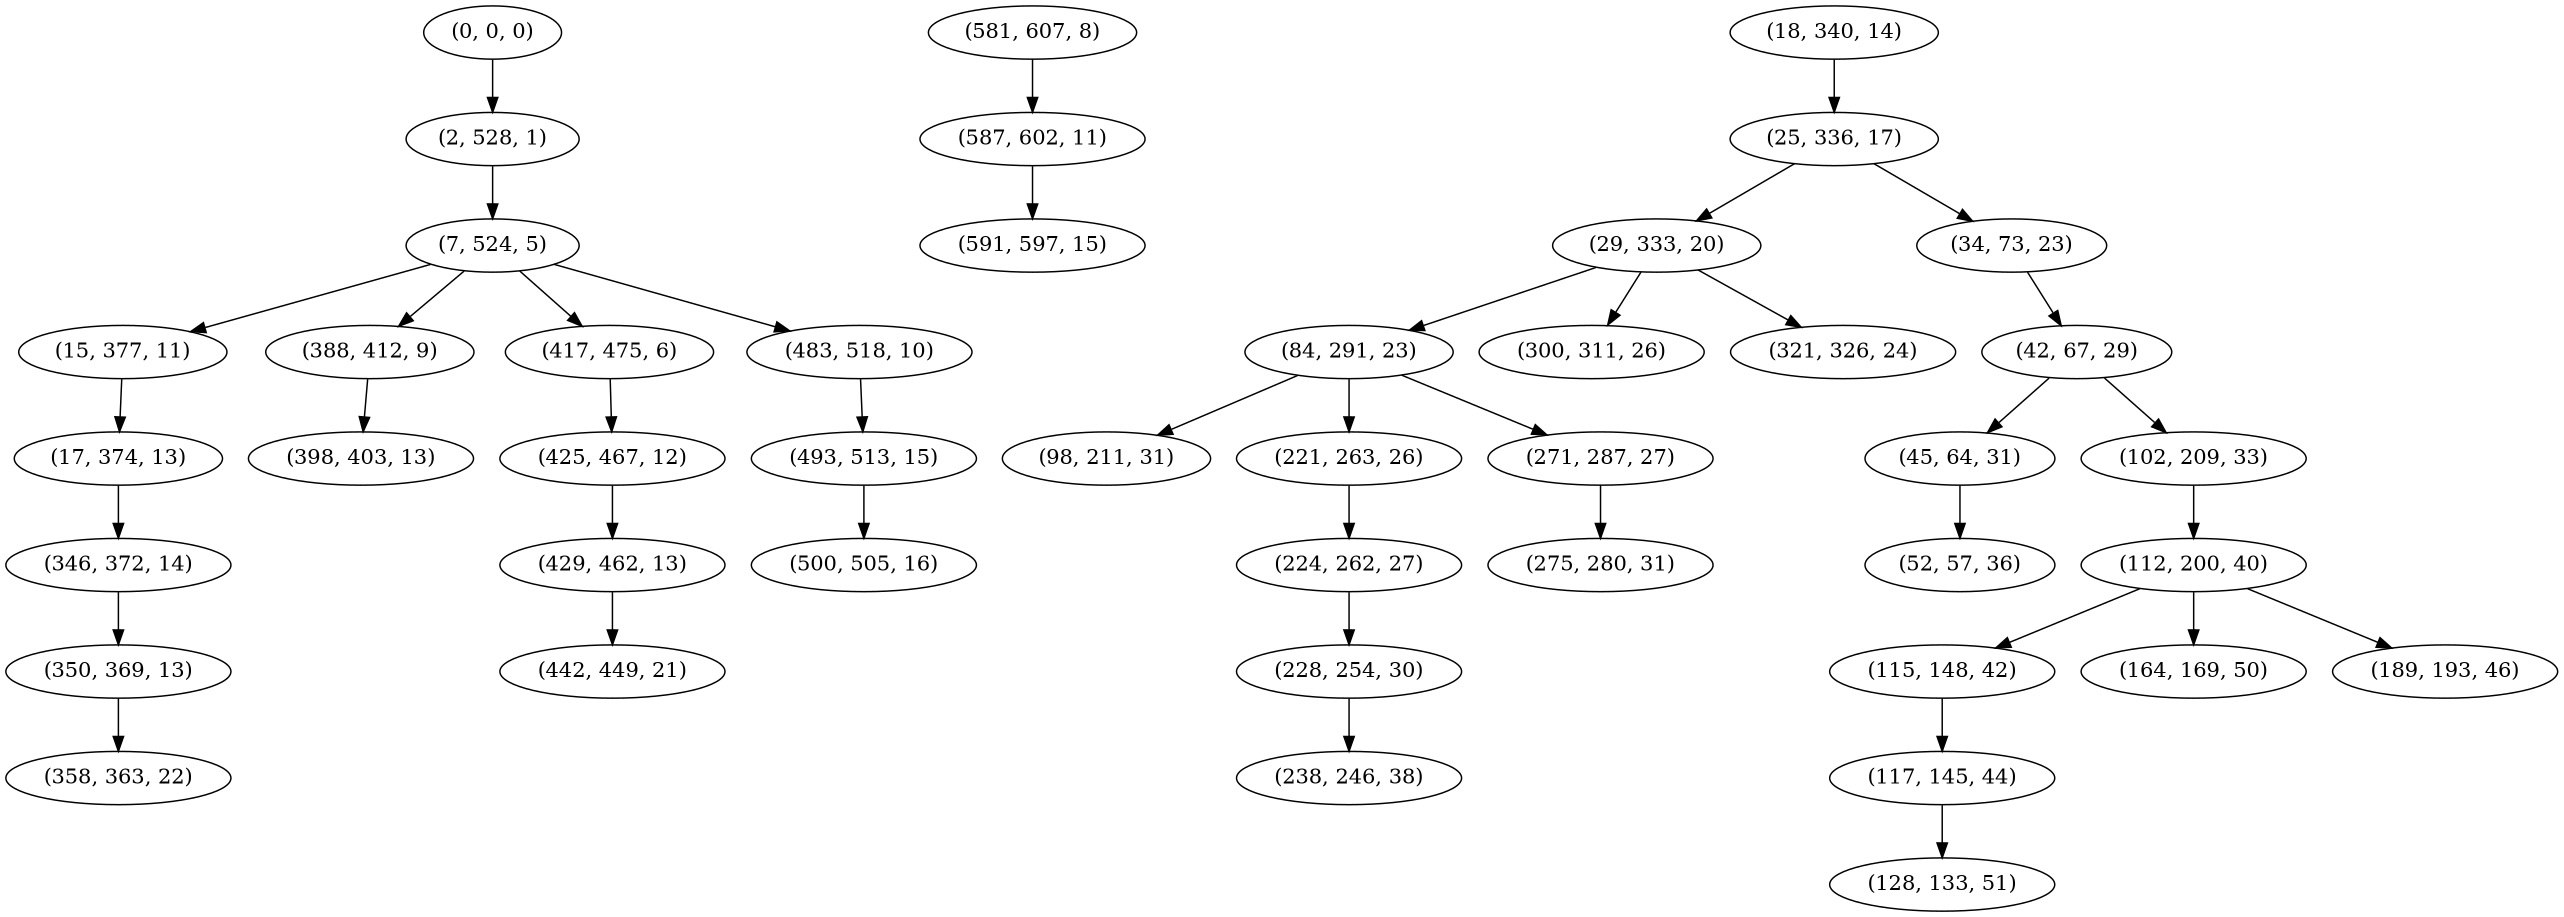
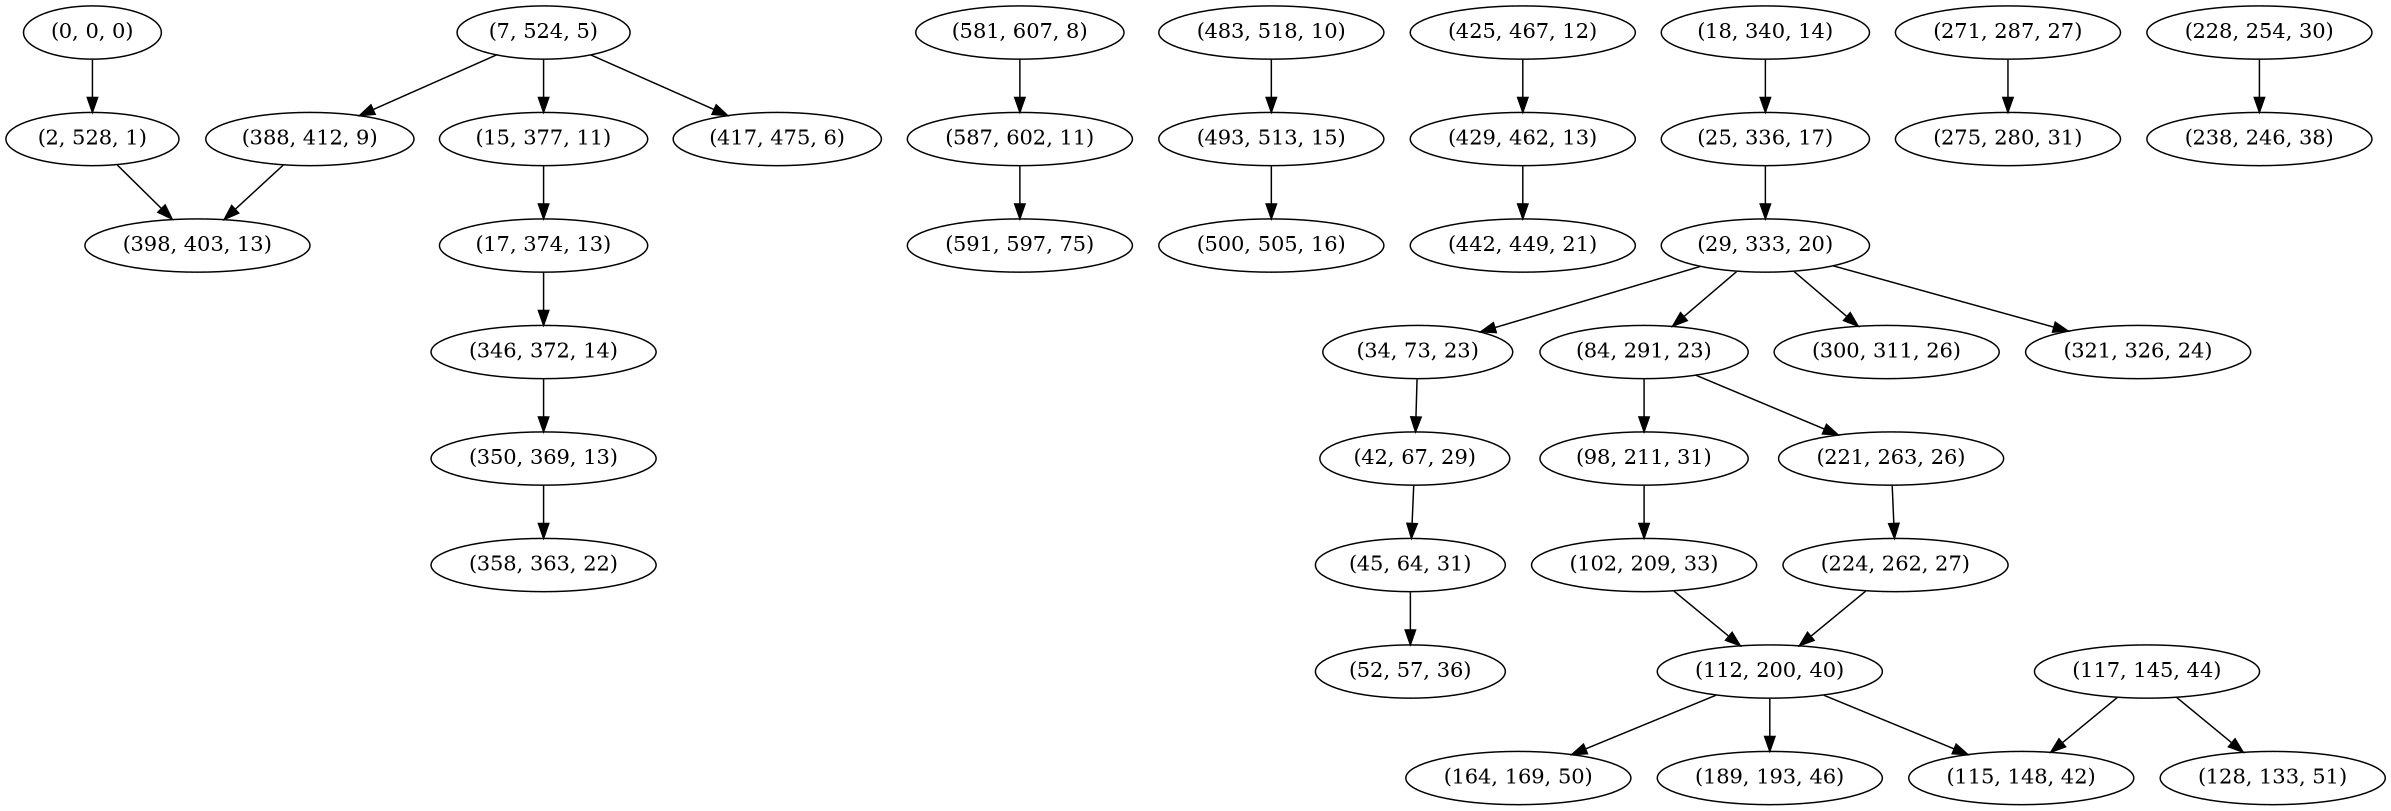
edge "(2, 528, 1)" -> "(7, 524, 5)": now "(2, 528, 1)" -> "(398, 403, 13)"
edge "(25, 336, 17)" -> "(34, 73, 23)": now "(29, 333, 20)" -> "(34, 73, 23)"
node "(591, 597, 15)": label "(591, 597, 15)" -> "(591, 597, 75)"
edge "(7, 524, 5)" -> "(483, 518, 10)": removed
edge "(417, 475, 6)" -> "(425, 467, 12)": removed
edge "(42, 67, 29)" -> "(102, 209, 33)": now "(98, 211, 31)" -> "(102, 209, 33)"
edge "(84, 291, 23)" -> "(271, 287, 27)": removed
edge "(224, 262, 27)" -> "(228, 254, 30)": now "(224, 262, 27)" -> "(112, 200, 40)"
edge "(115, 148, 42)" -> "(117, 145, 44)": reversed
